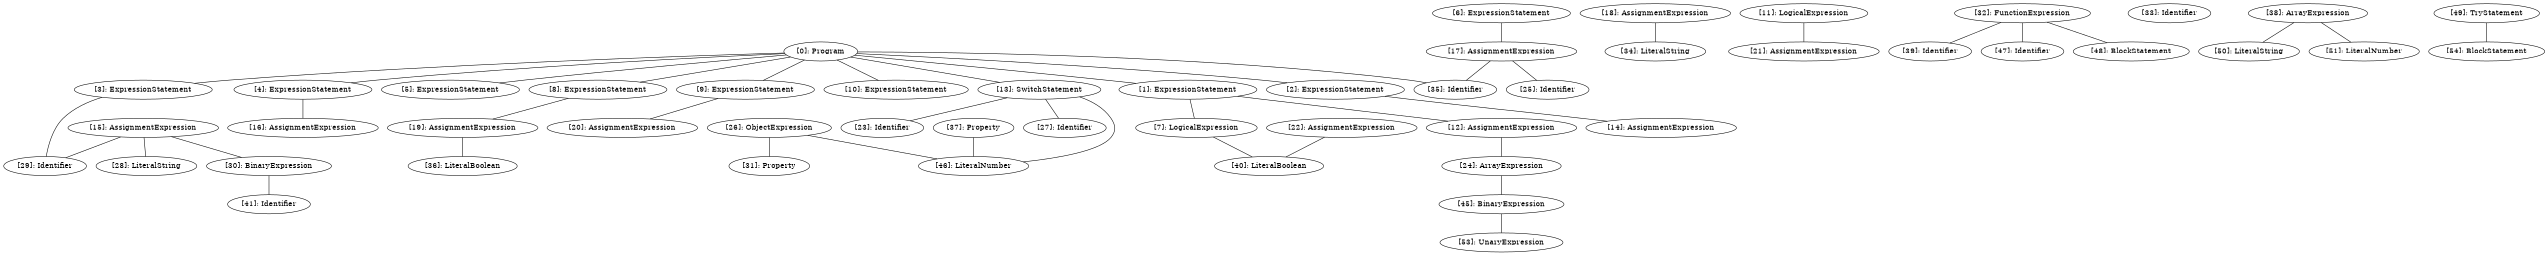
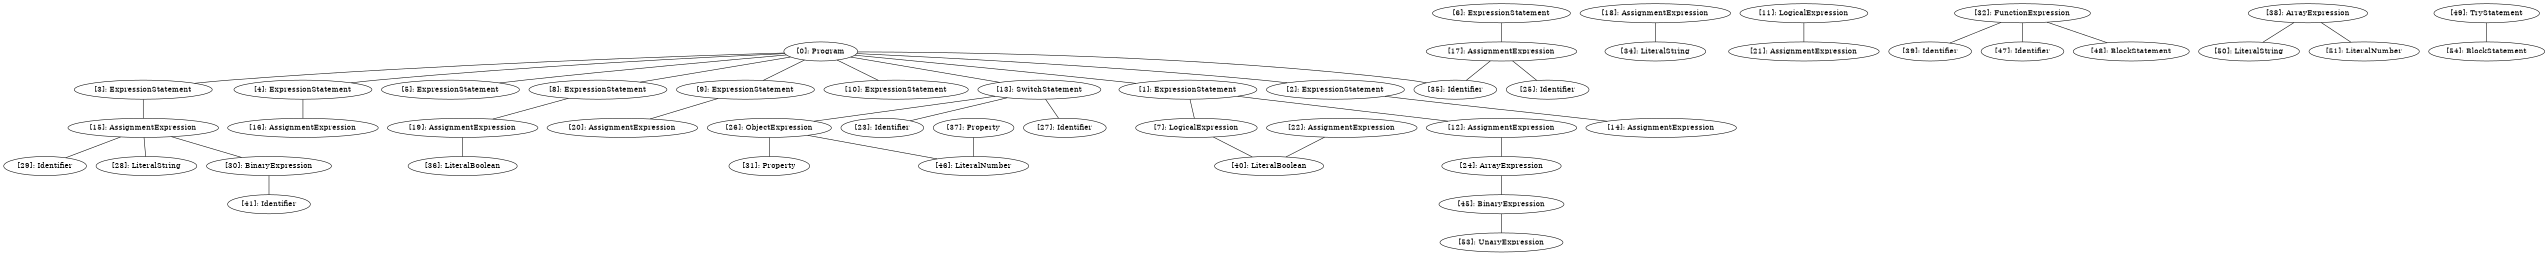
node "[33]: Identifier": removed
edge "[3]: ExpressionStatement" -- "[29]: Identifier": now "[3]: ExpressionStatement" -- "[15]: AssignmentExpression"
edge "[13]: SwitchStatement" -- "[46]: LiteralNumber": now "[13]: SwitchStatement" -- "[26]: ObjectExpression"
